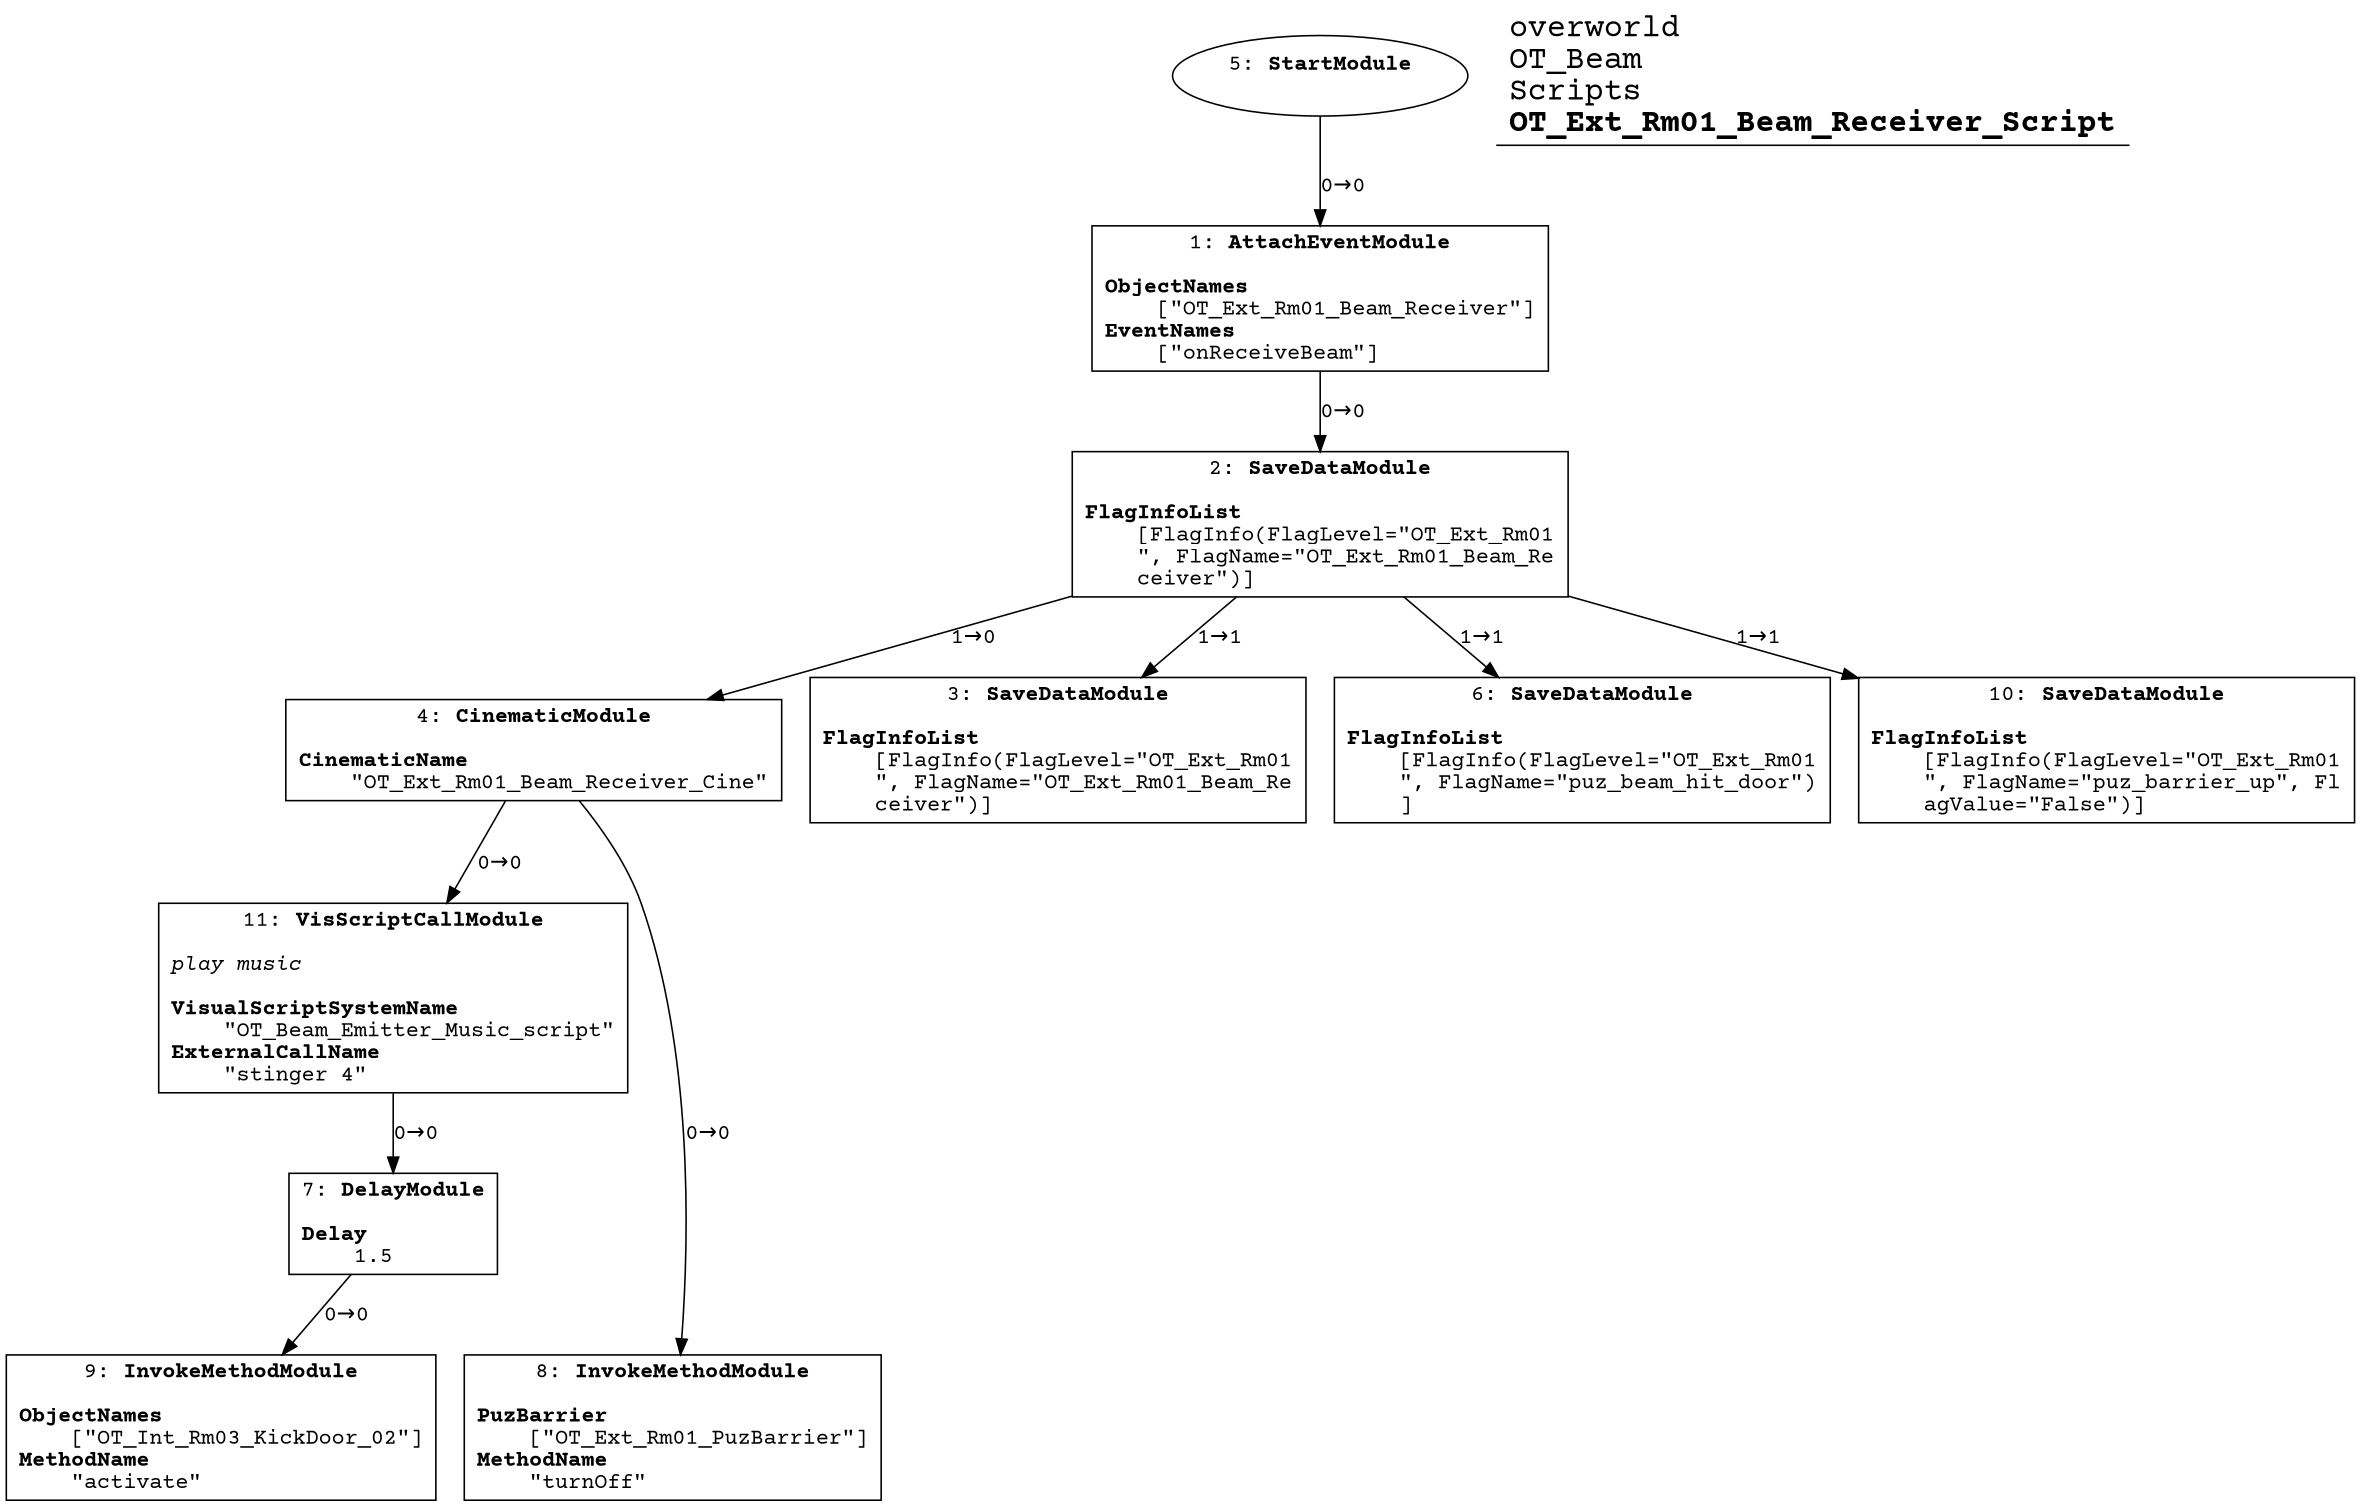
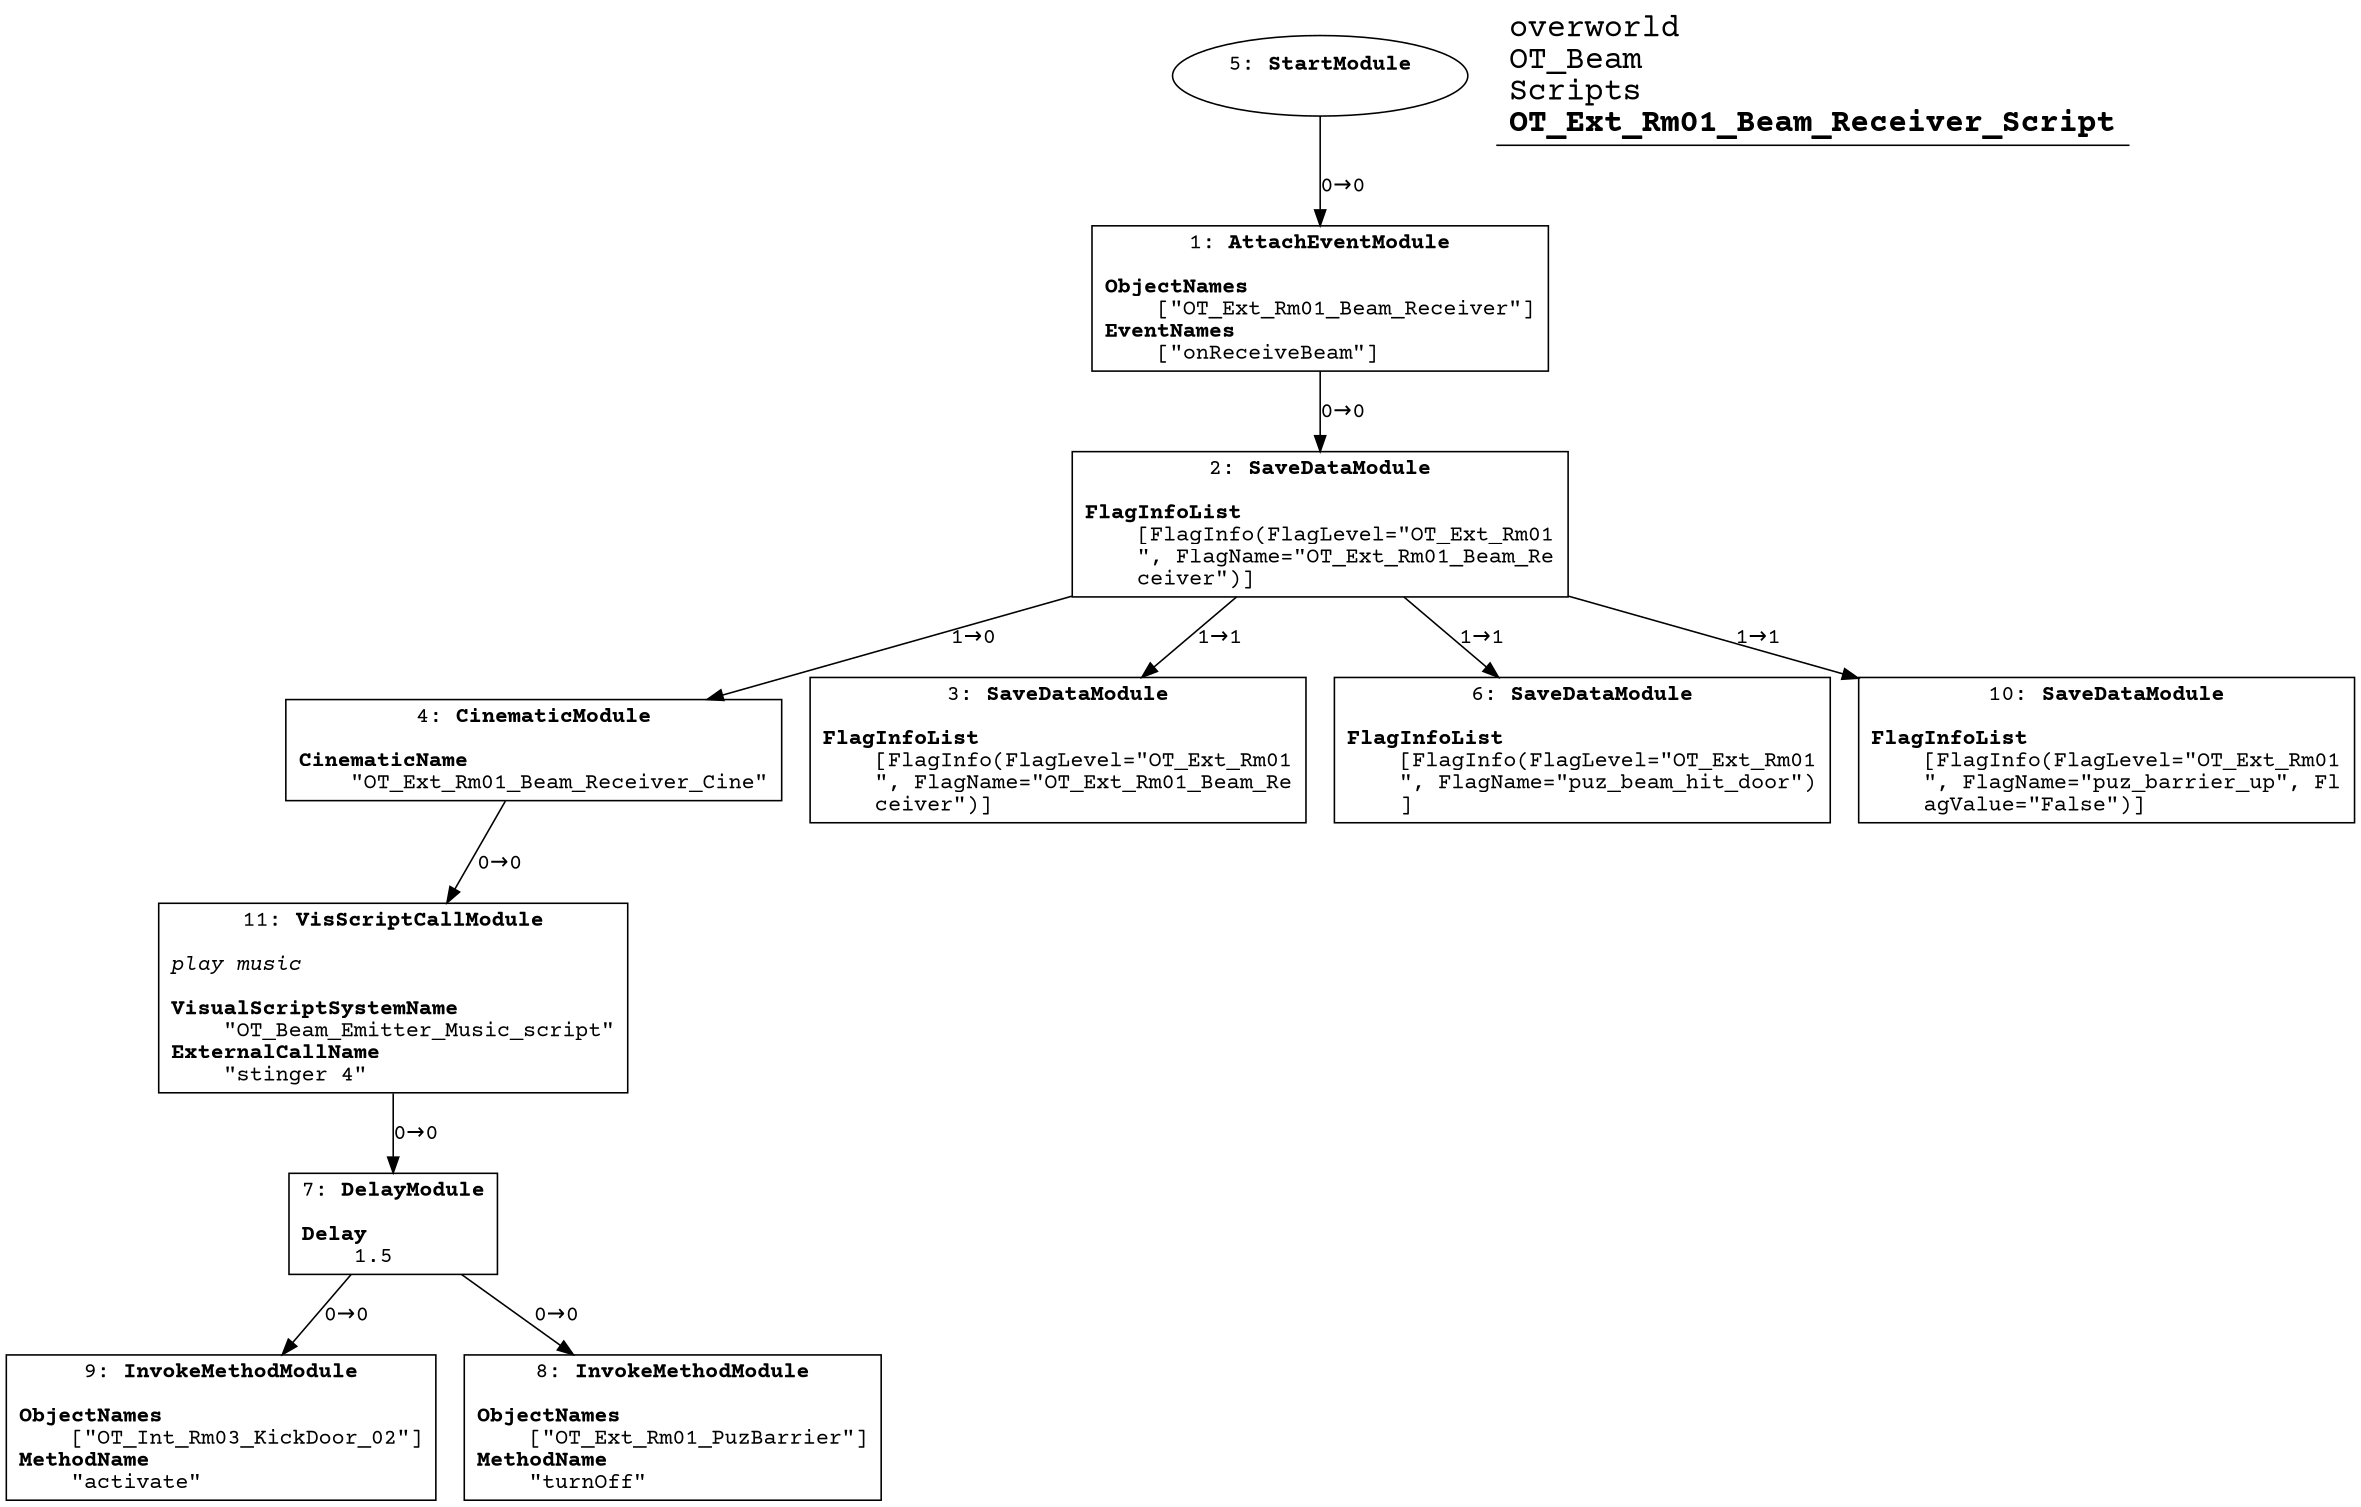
edge "4:" -> "8:": now "7:" -> "8:"
node "8:": text "PuzBarrier" -> "ObjectNames"
